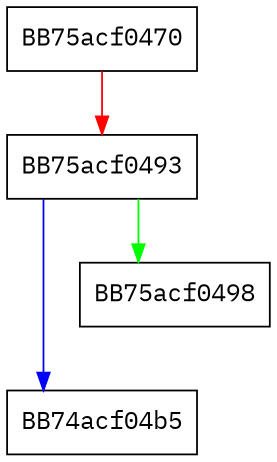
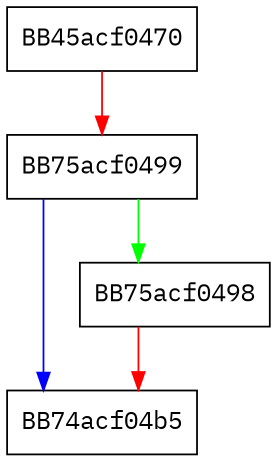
node "BB75acf0470": label "BB75acf0470" -> "BB45acf0470"
node "BB75acf0493": label "BB75acf0493" -> "BB75acf0499"
edge "BB75acf0498" -> "BB74acf04b5": added
